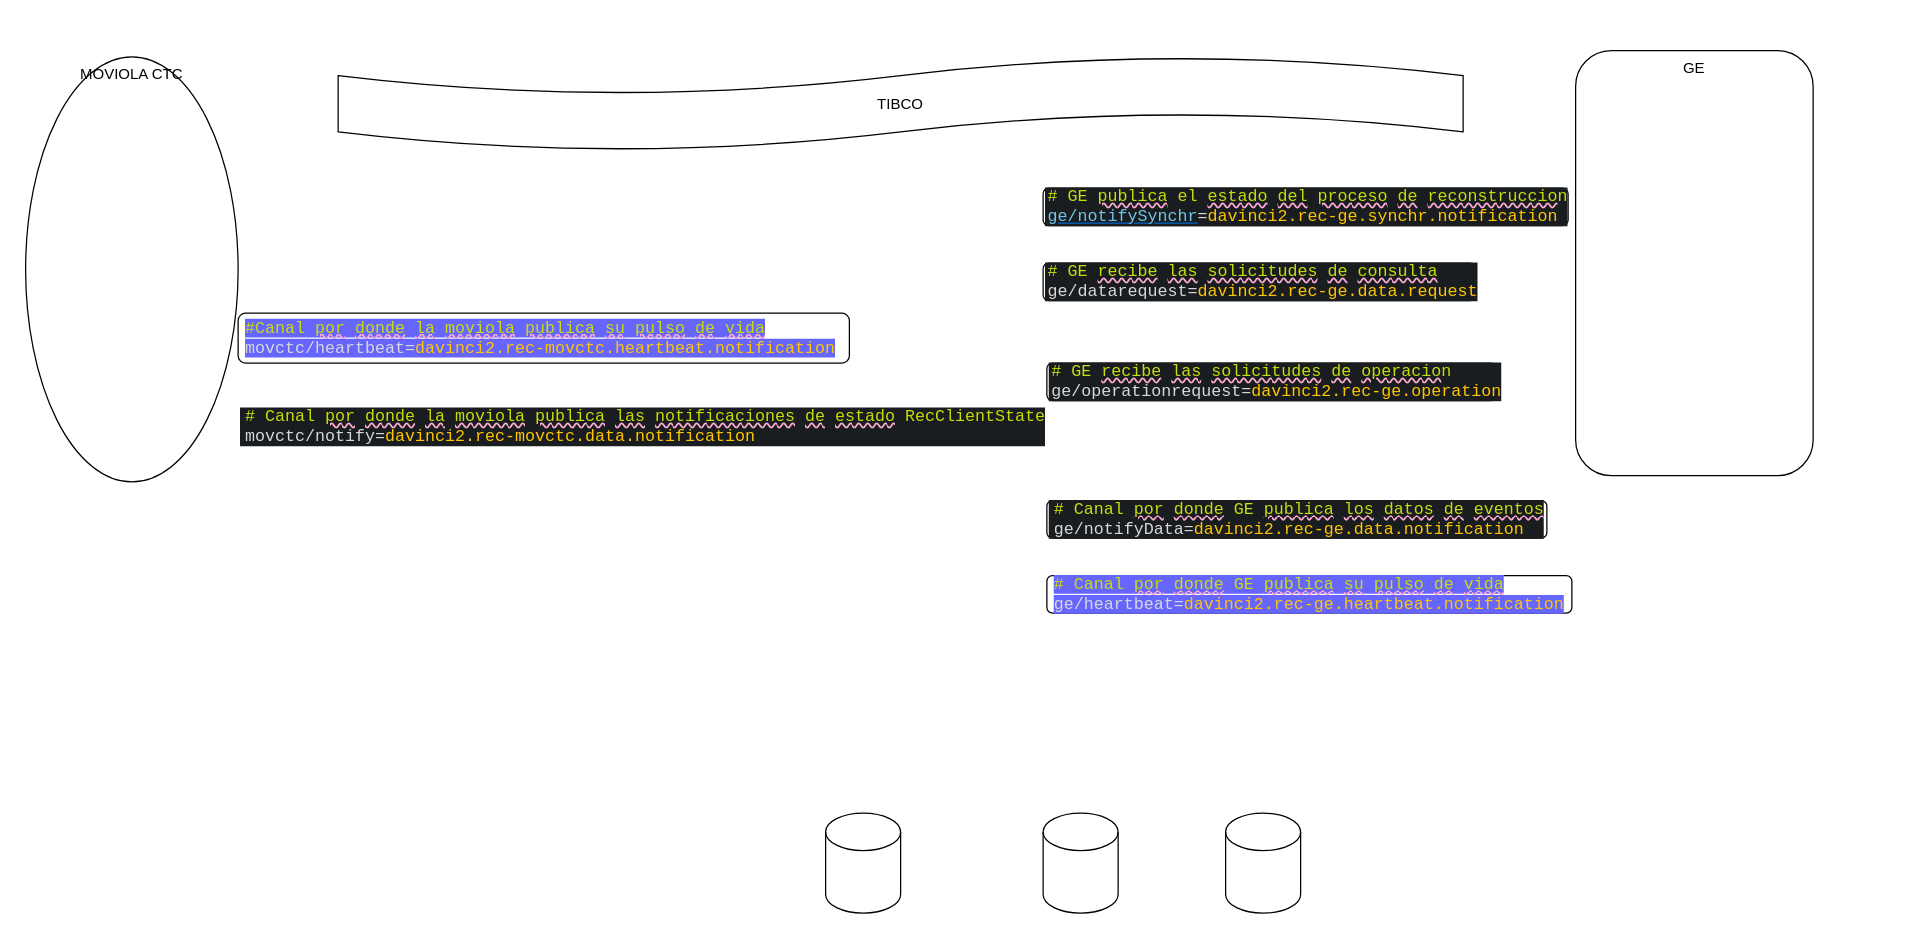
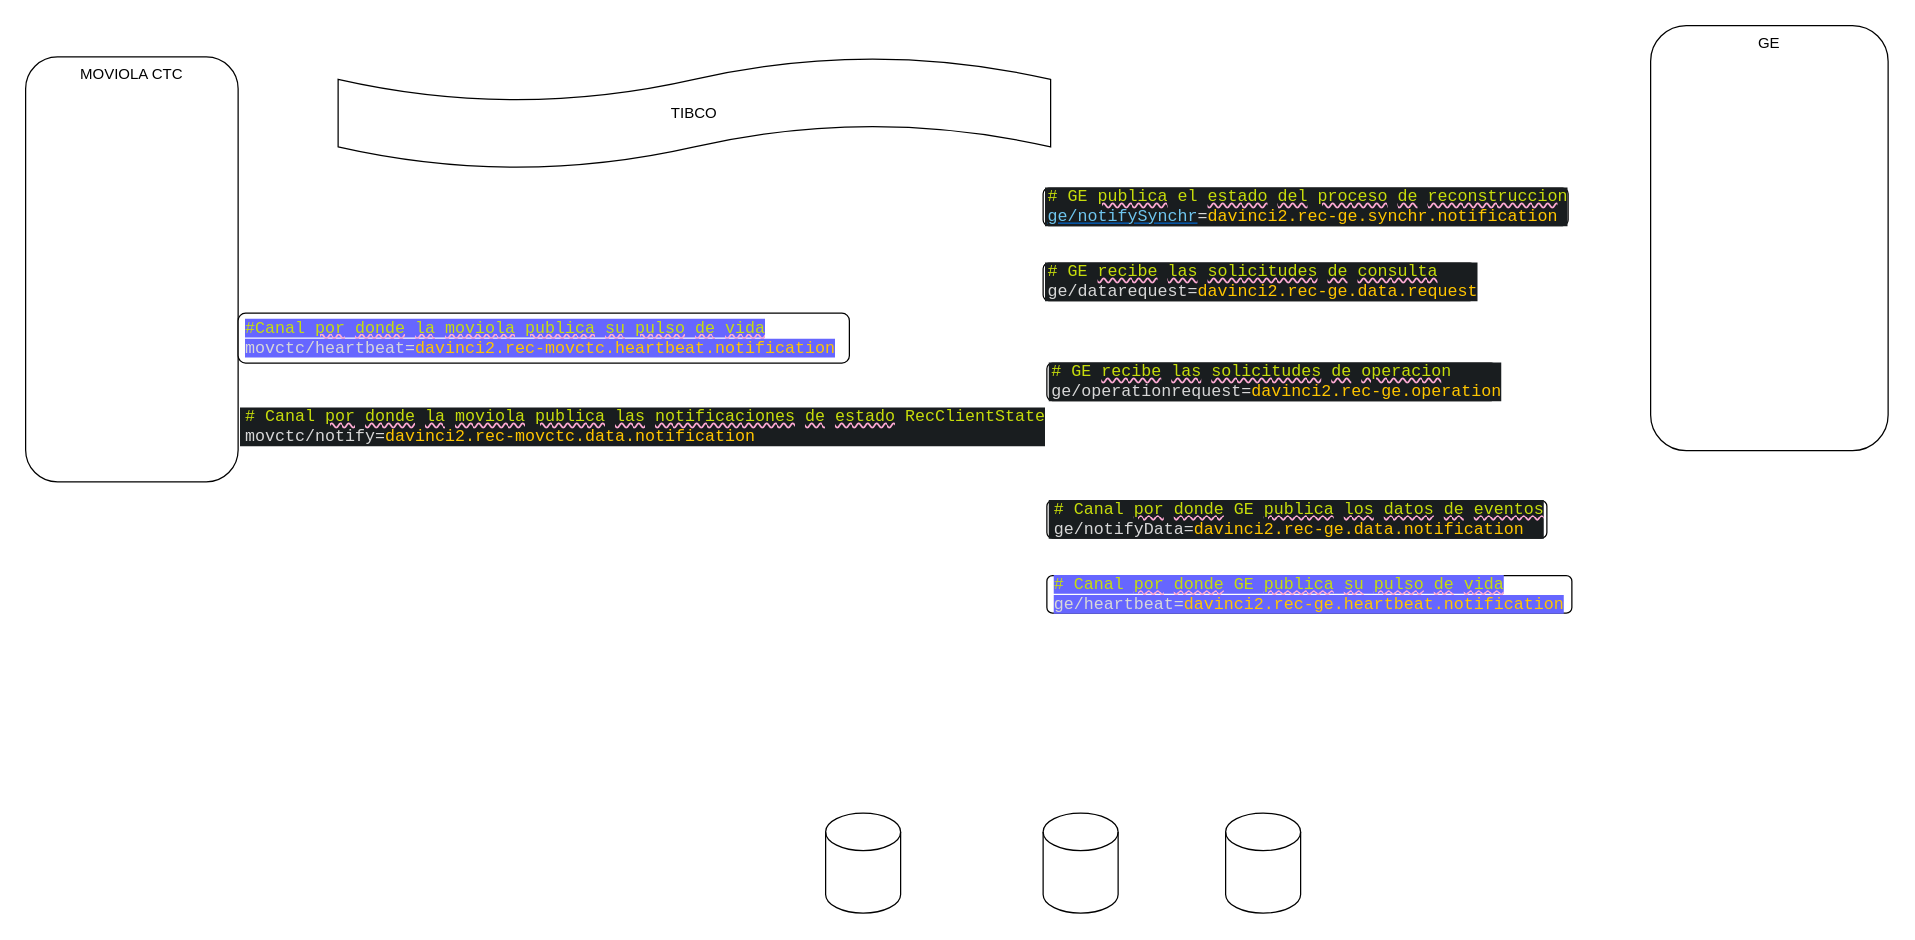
node "TIBCO": size 1125x94 -> 713x113
node "GE": moved (1694, 263) -> (1769, 238)
node "MOVIOLA CTC": shape ellipse -> rounded rectangle
